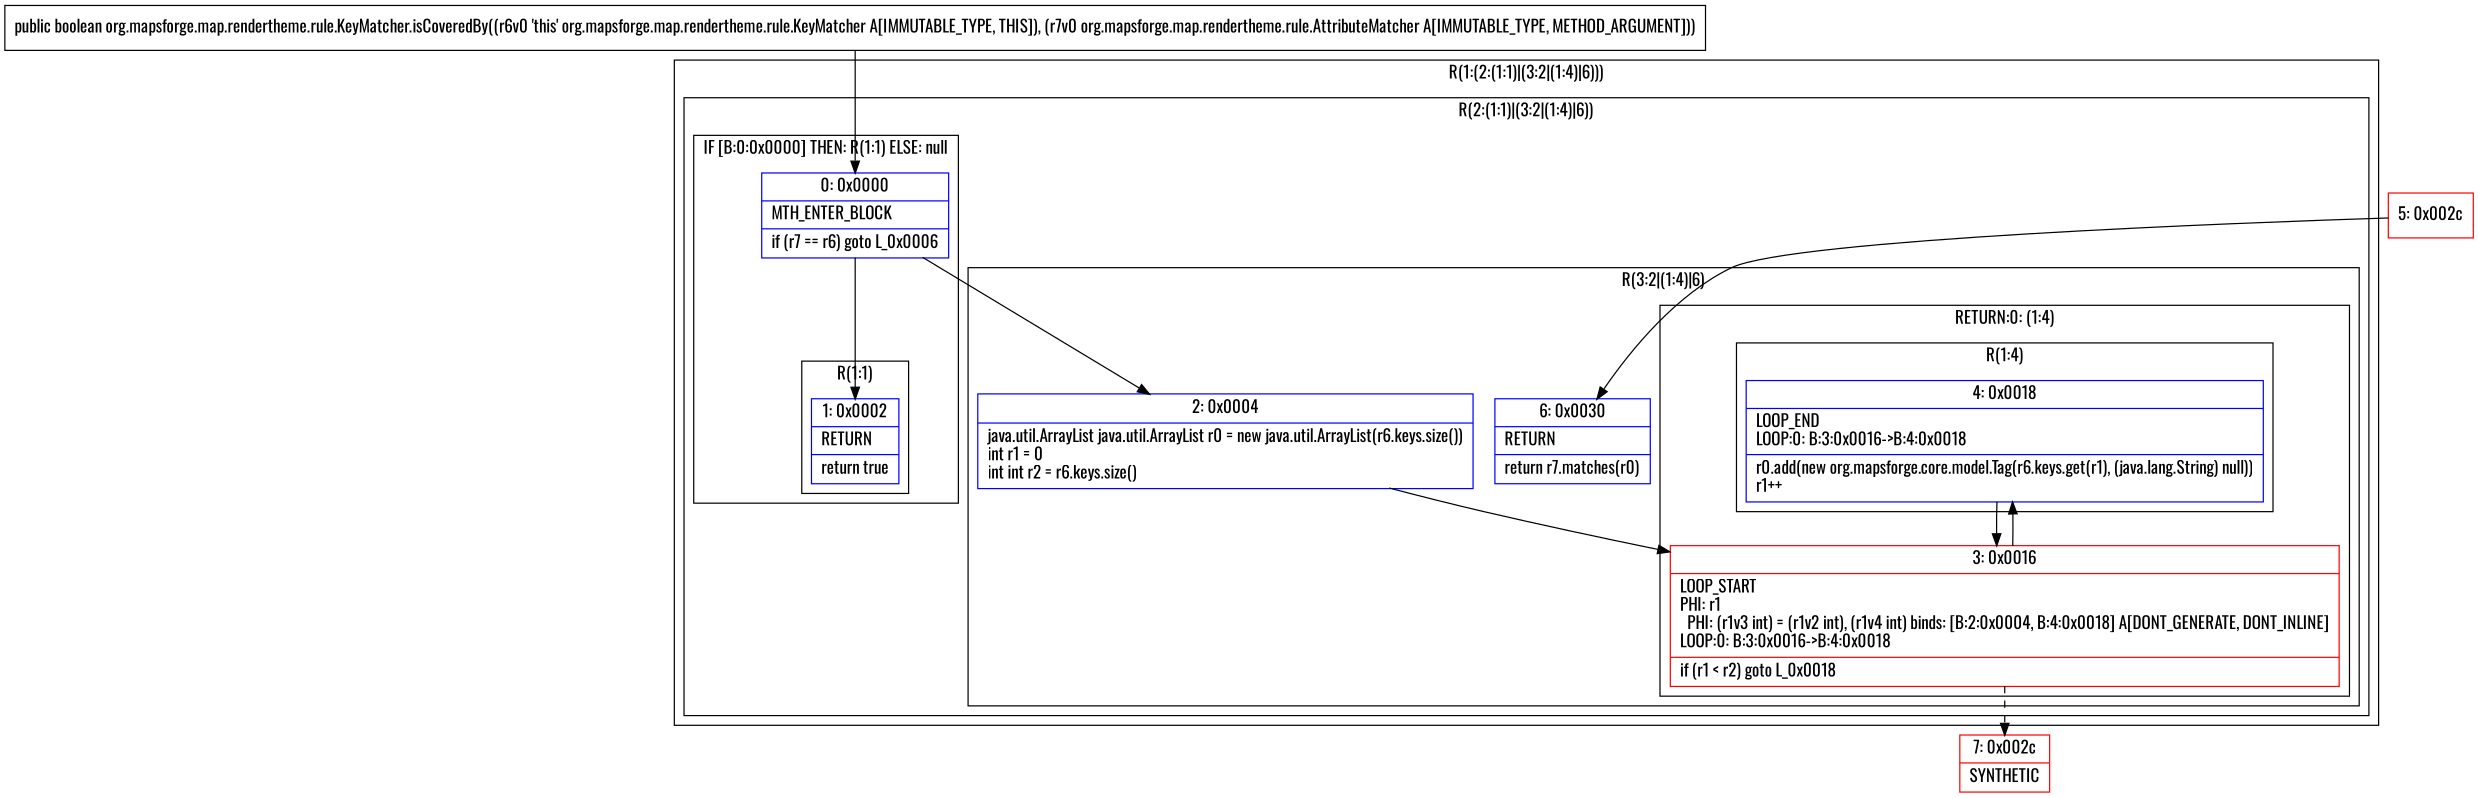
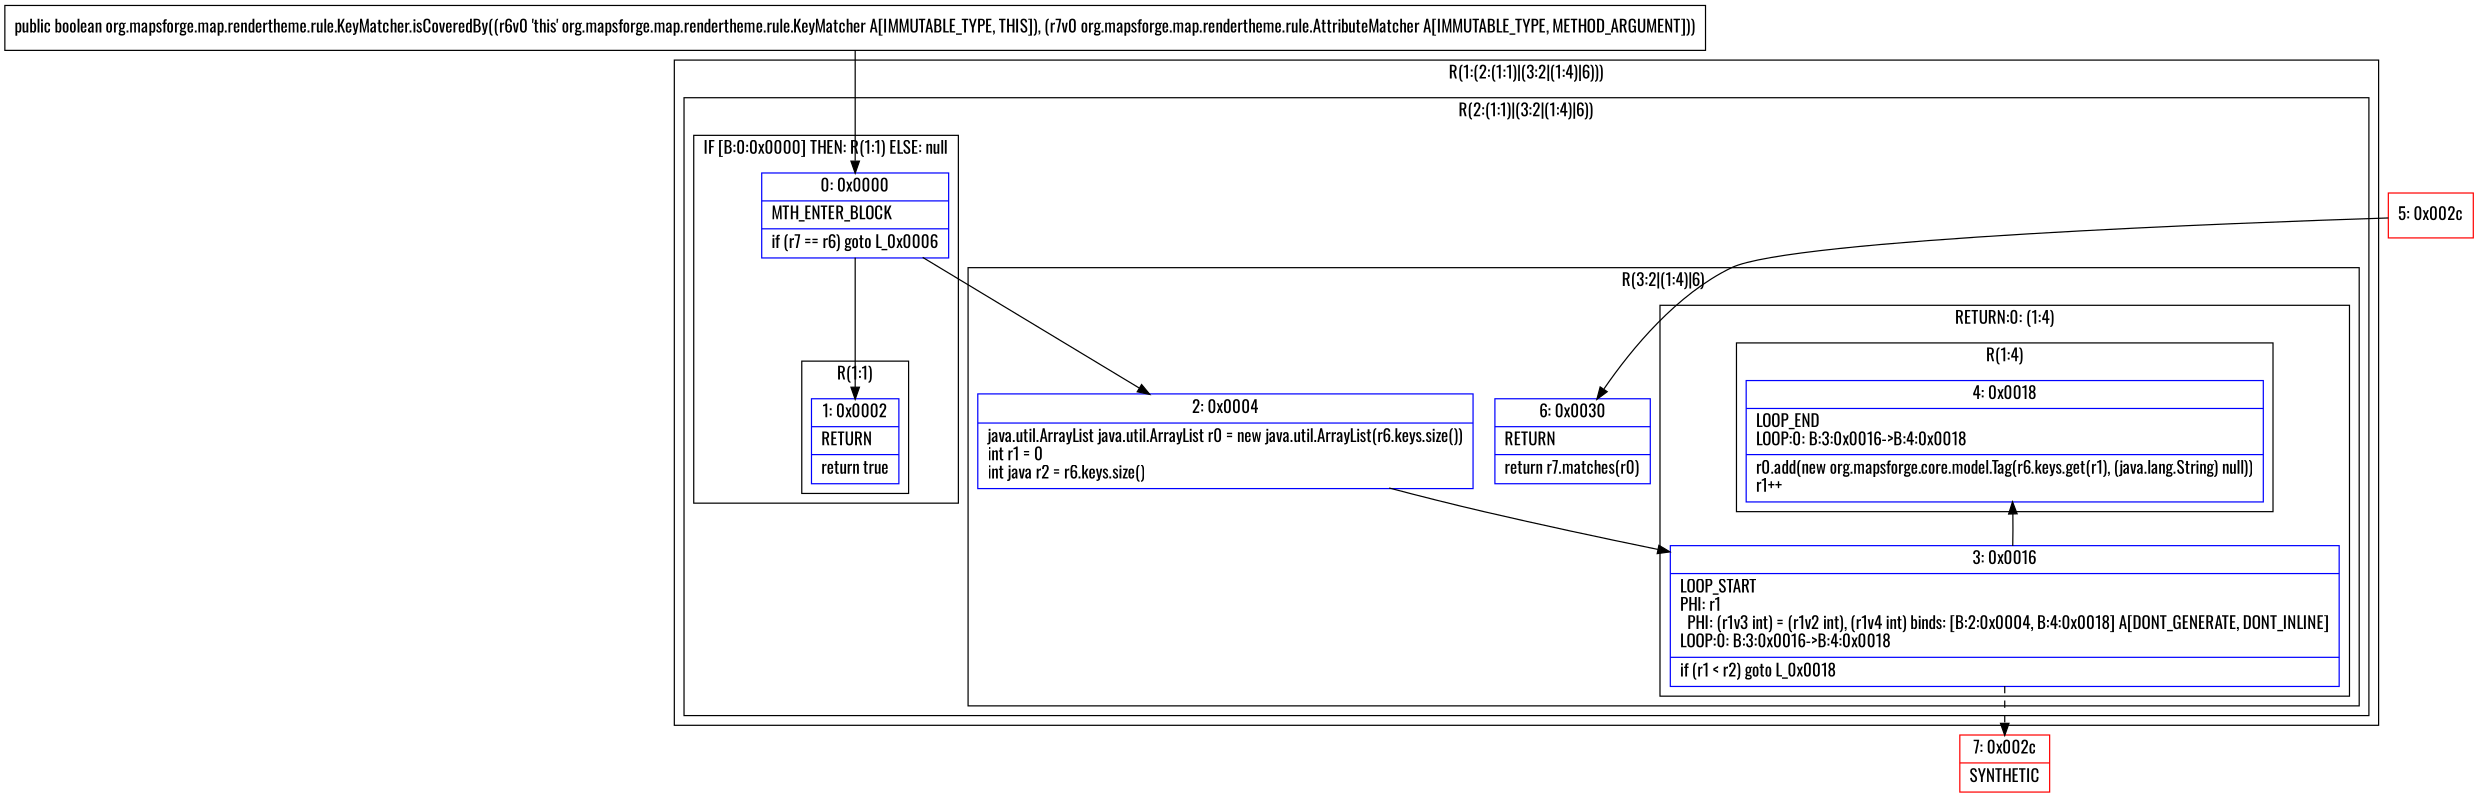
node "2: 0x0004": text "int int r2 = r6.keys.size()" -> "int java r2 = r6.keys.size()"
edge "4: 0x0018" -> "3: 0x0016": removed
node "3: 0x0016": color red -> blue
